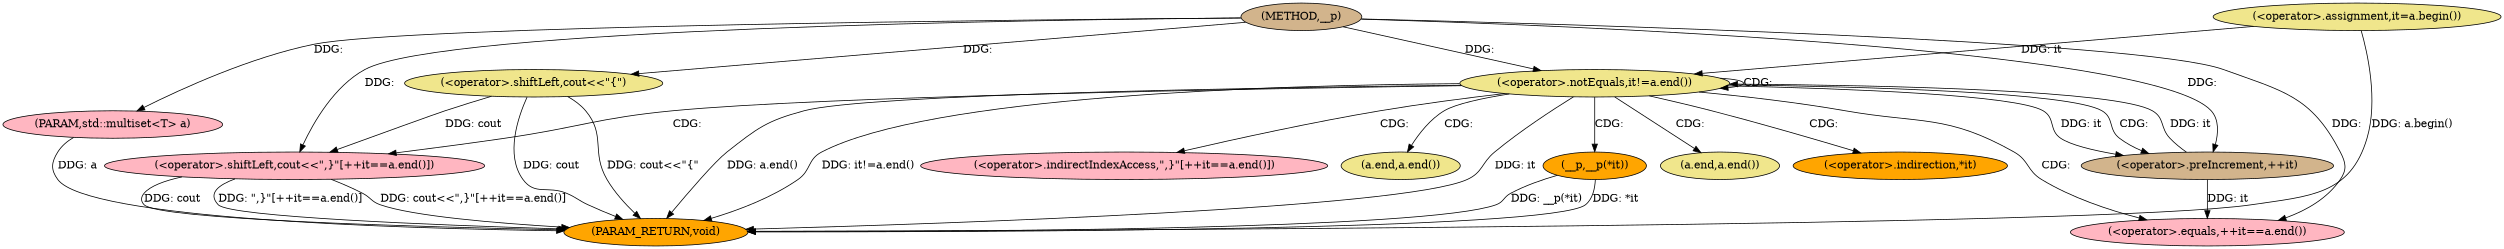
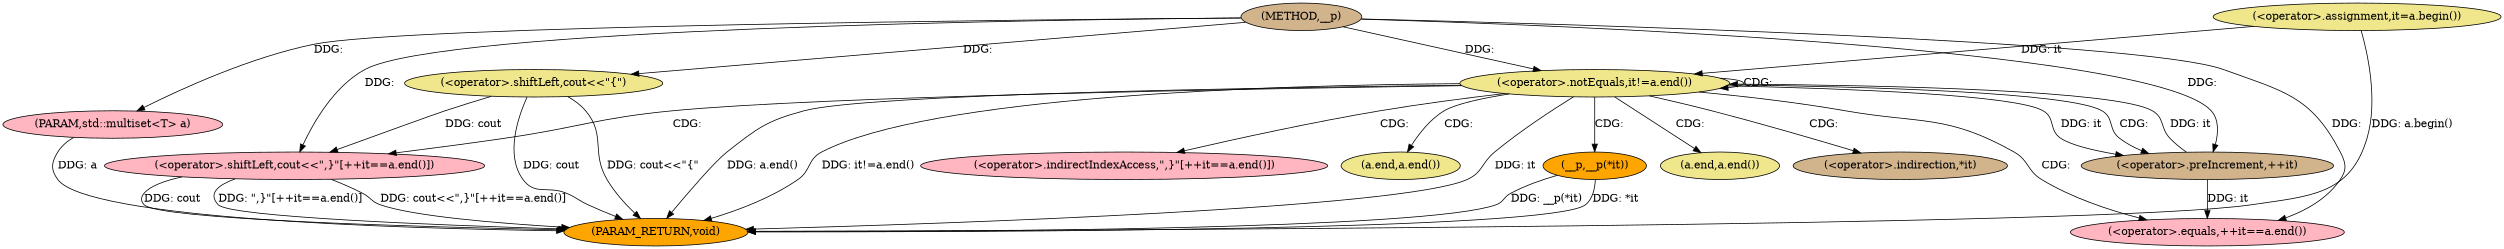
node "(<operator>.indirection,*it)": fillcolor orange -> tan
